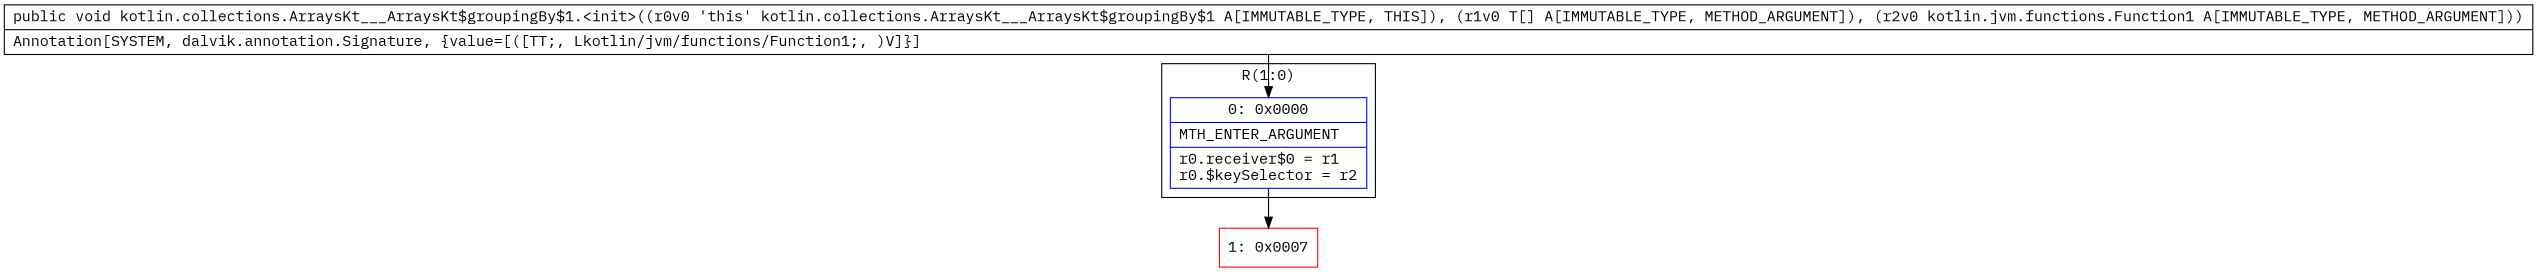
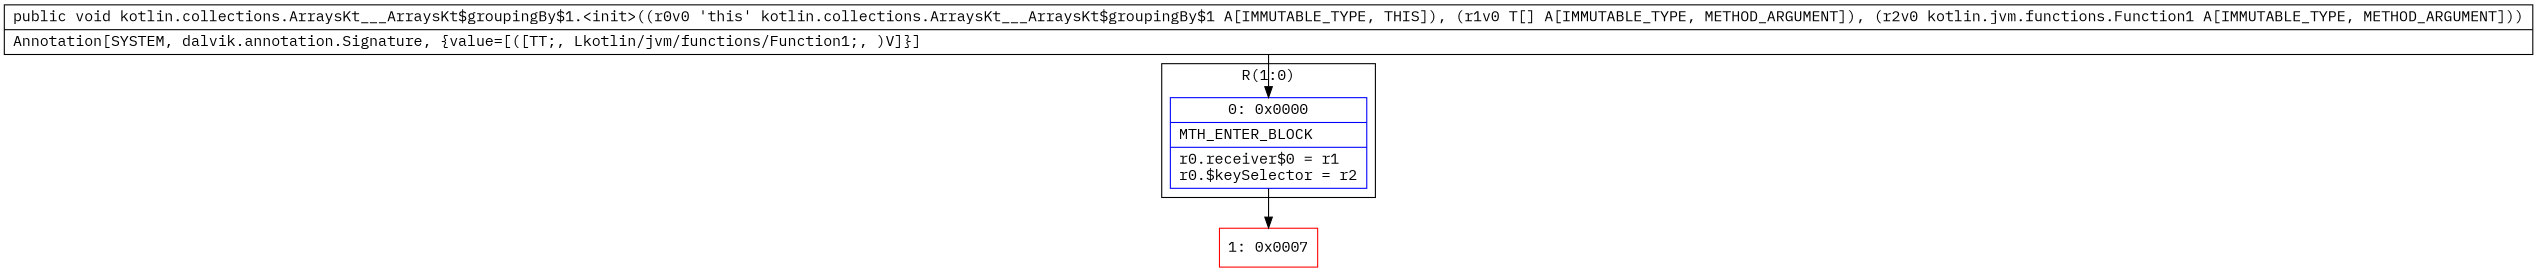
node "0: 0x0000": text "MTH_ENTER_ARGUMENT" -> "MTH_ENTER_BLOCK"
